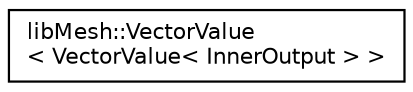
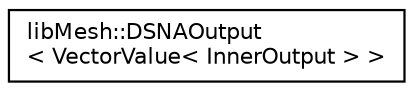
node "libMesh::VectorValue < VectorValue< InnerOutput > >": label "libMesh::VectorValue < VectorValue< InnerOutput > >" -> "libMesh::DSNAOutput < VectorValue< InnerOutput > >"
